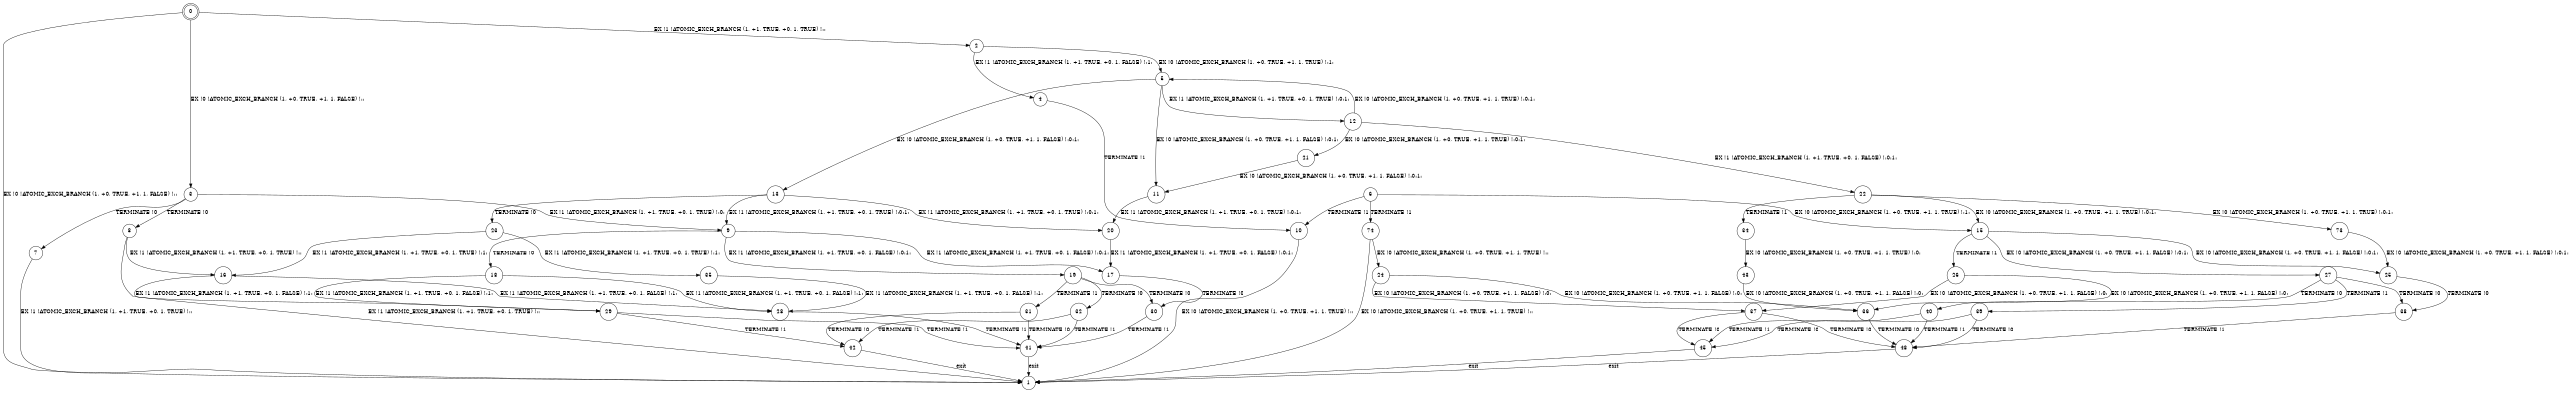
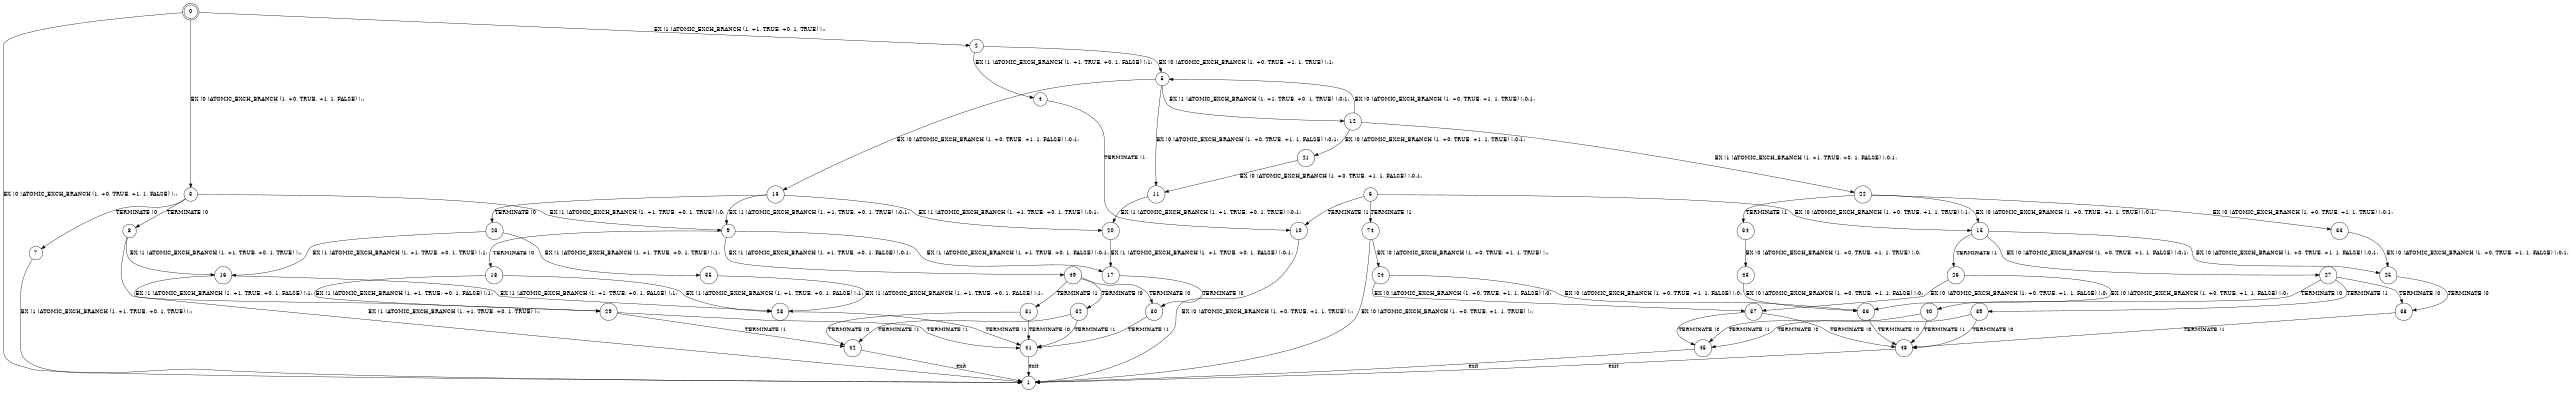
node "73": label "73" -> "33"
node "19": label "19" -> "49"
